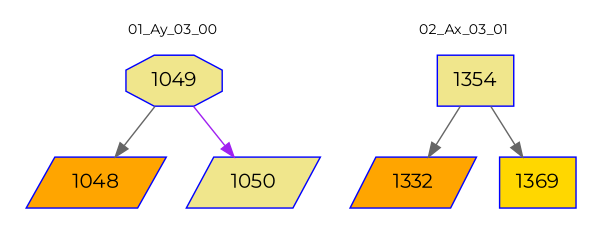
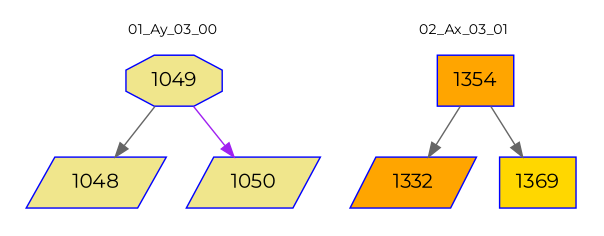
node "1354": fillcolor khaki -> orange
node "1048": fillcolor orange -> khaki
